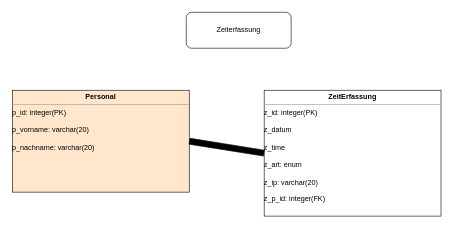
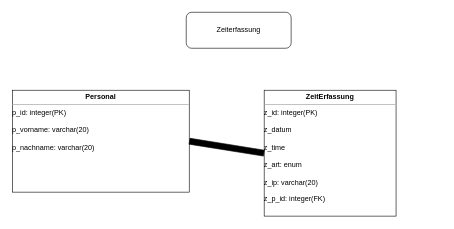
node "Personal p_id: integer(PK) p_vorname: varchar(20) p_nachname: varchar(20)": fillcolor #ffe6cc -> #ffffff
node "ZeitErfassung z_id: integer(PK) z_datum z_time z_art: enum z_ip: varchar(20) z_p_id: integer(FK)": size 177x126 -> 132x126
